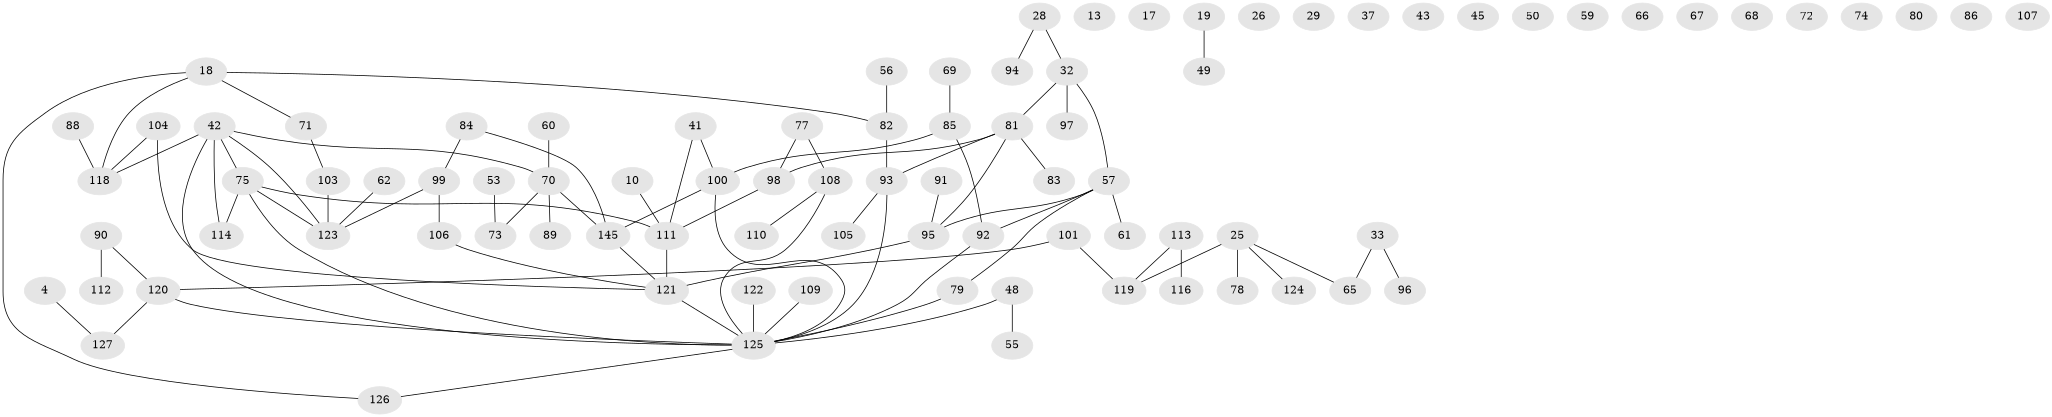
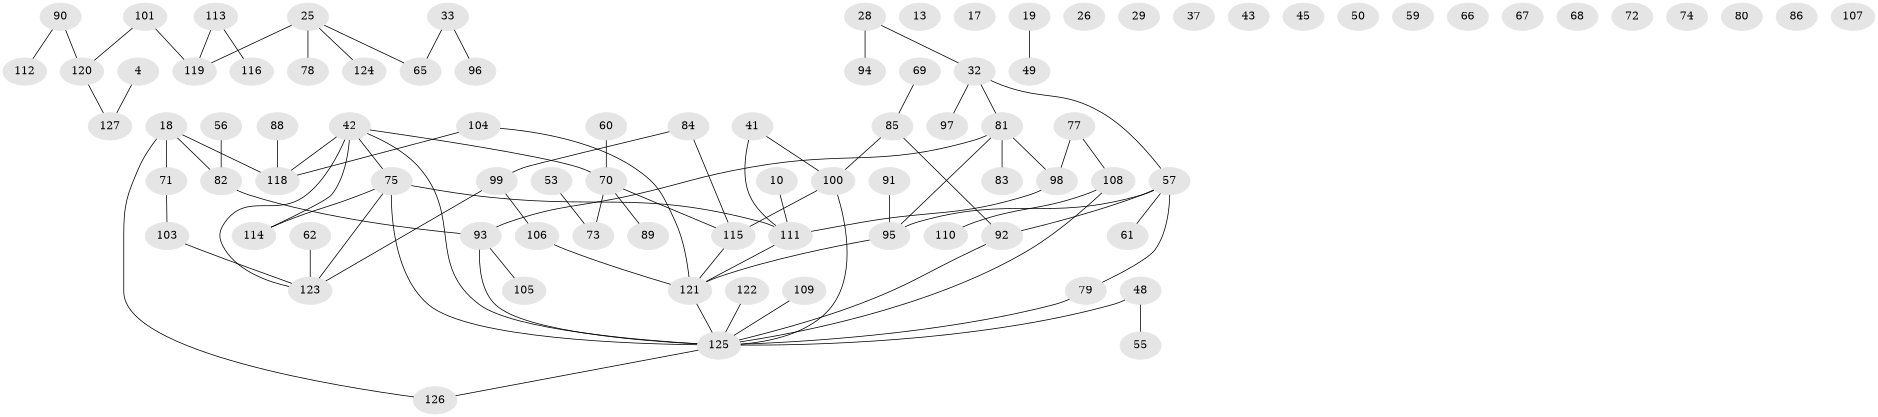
node "145": label "145" -> "115"
edge "120" -- "125": removed
